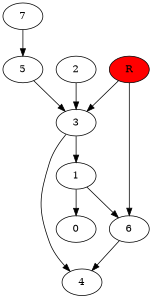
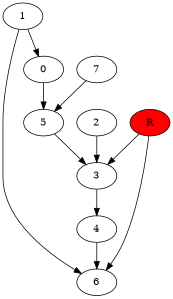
edge "0" -> "5": added
edge "3" -> "1": removed
edge "6" -> "4": reversed
